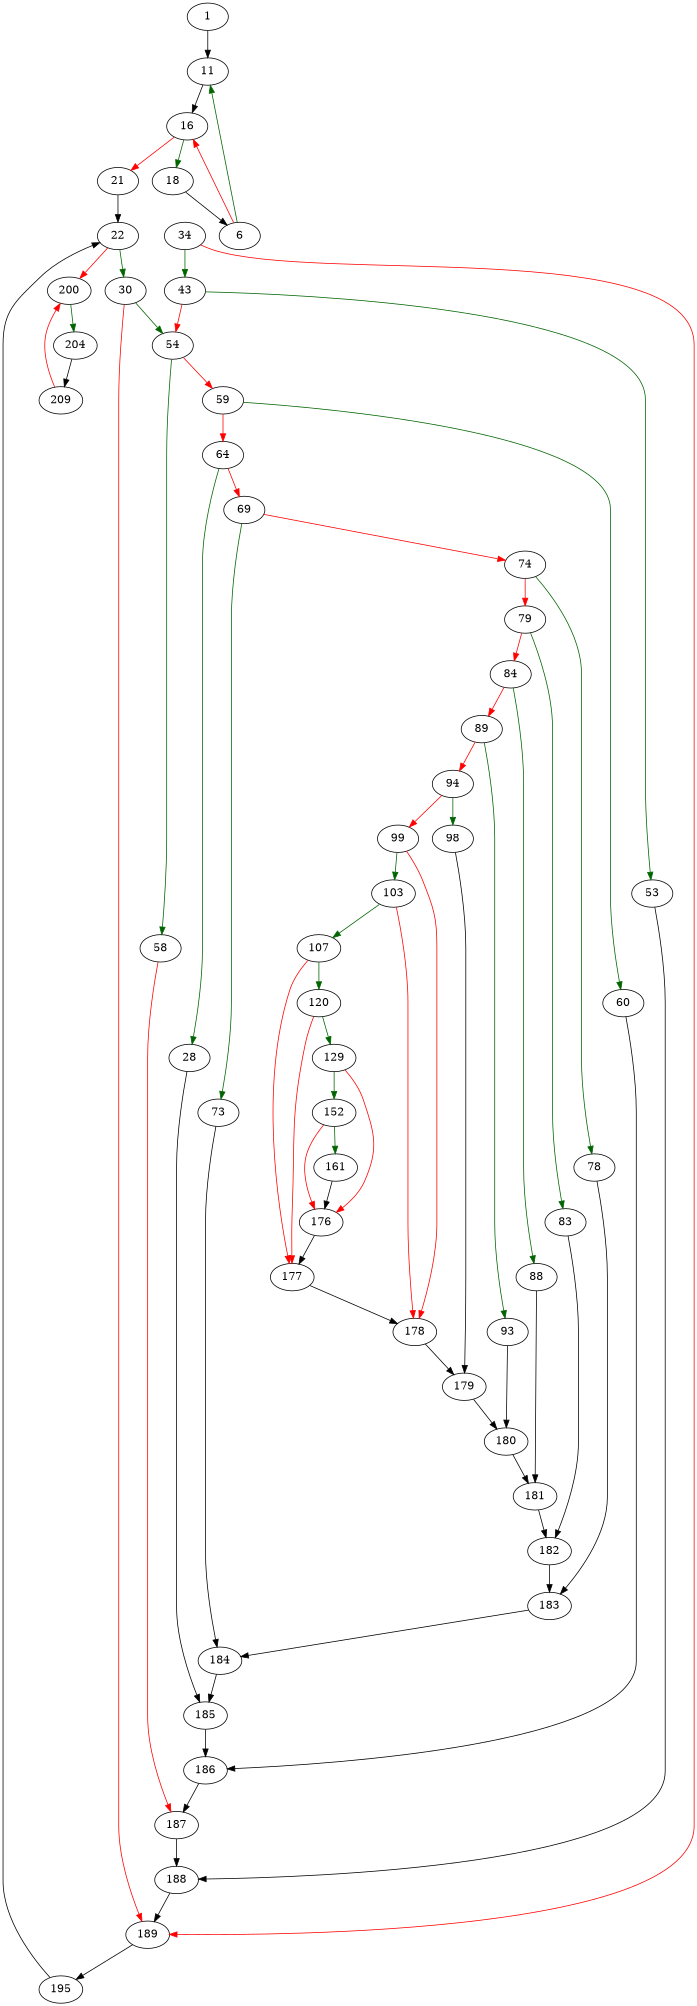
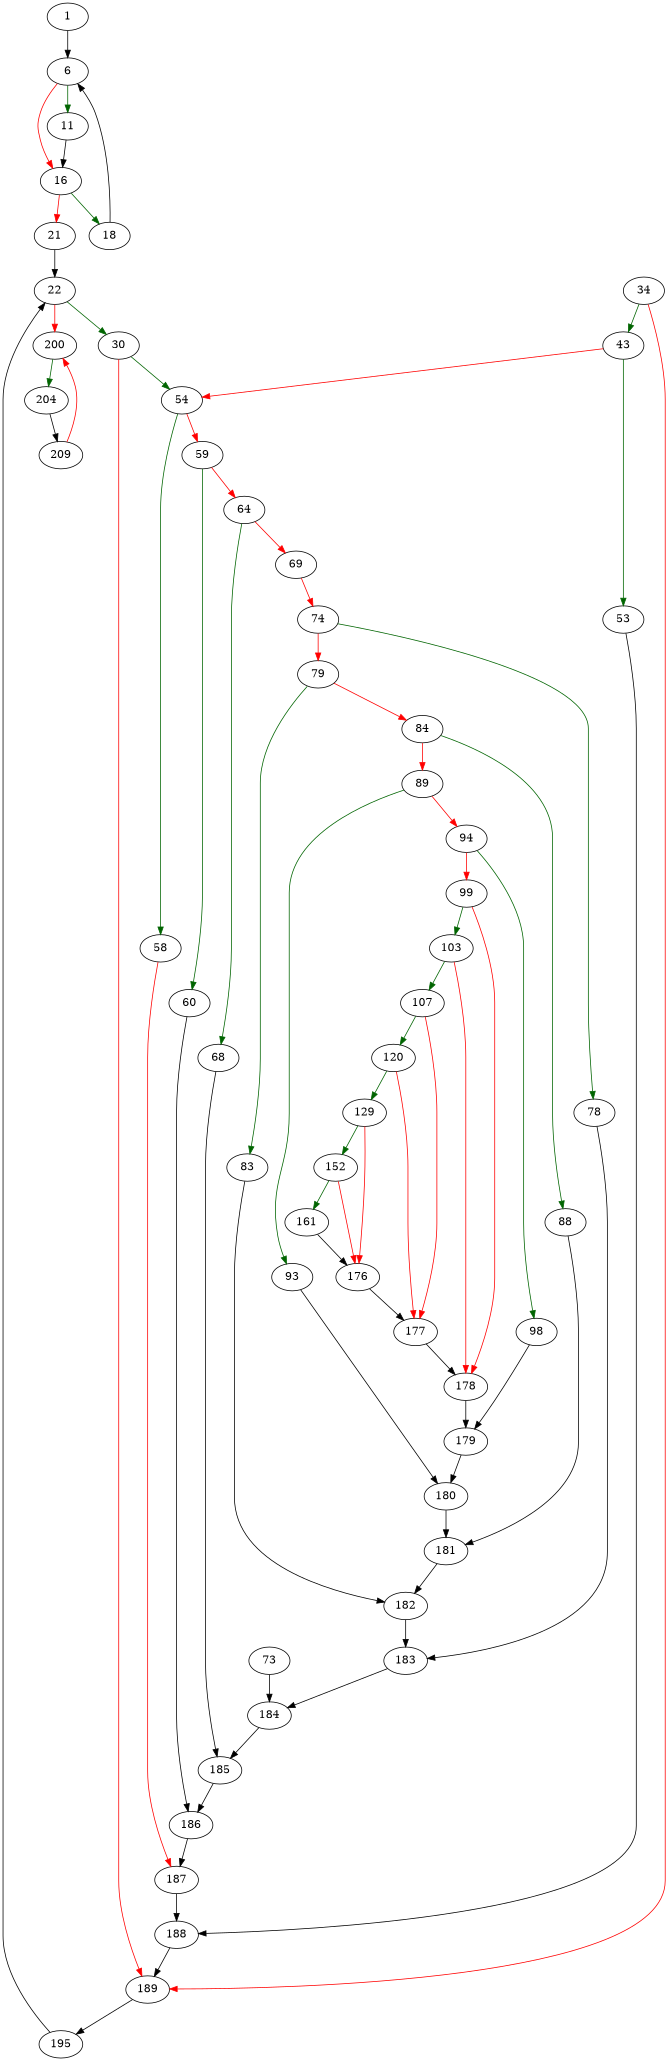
edge "1" -> "11": now "1" -> "6"
edge "69" -> "73": removed
node "28": label "28" -> "68"
